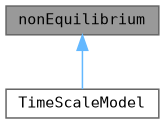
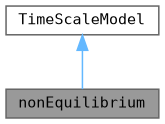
edge "TimeScaleModel" -> "nonEquilibrium": reversed
